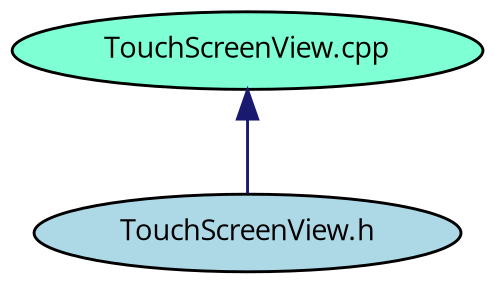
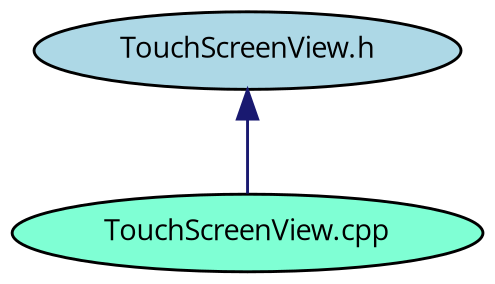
edge "TouchScreenView.h" -> "TouchScreenView.cpp": reversed
